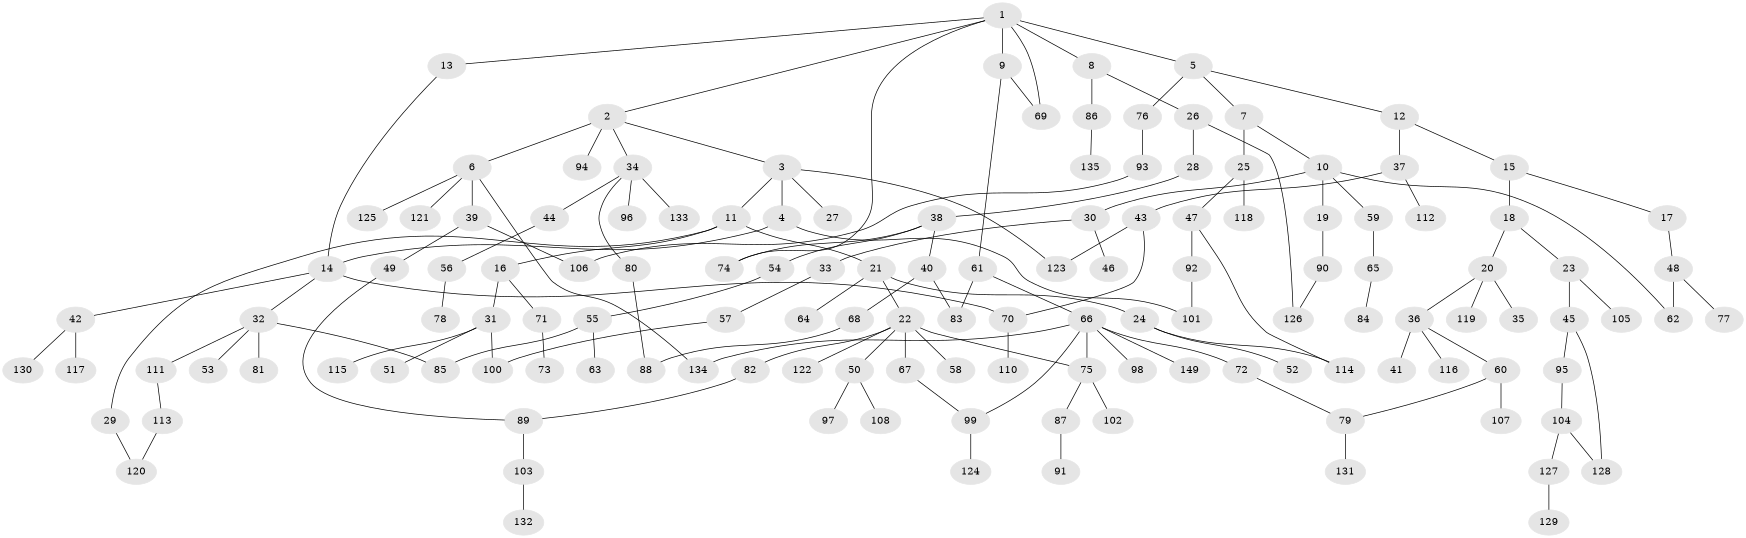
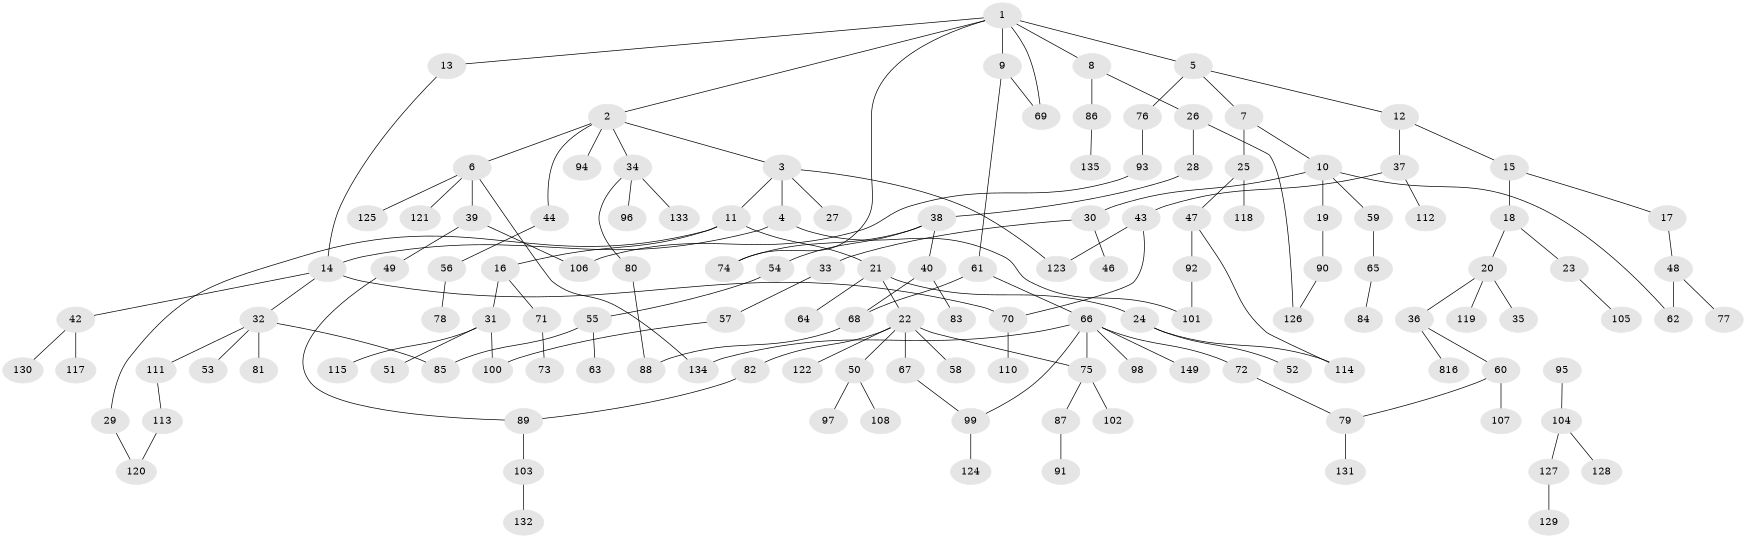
edge "34" -- "44": now "2" -- "44"
edge "61" -- "83": now "61" -- "68"
node "45": removed
node "41": removed
node "116": label "116" -> "816"
